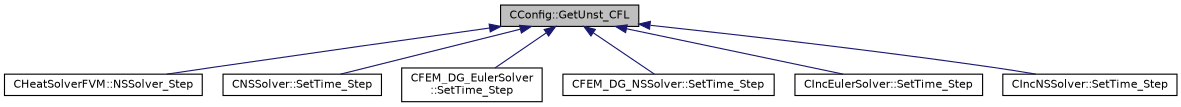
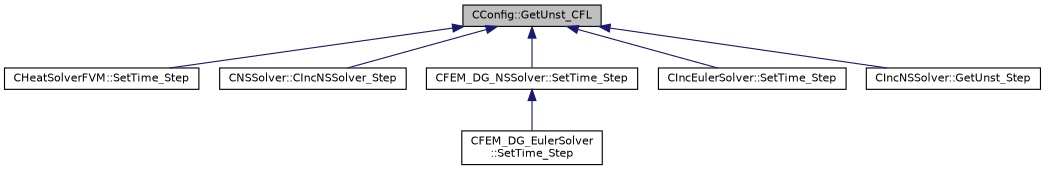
edge "CFEM_DG_EulerSolver ::SetTime_Step" -> "CConfig::GetUnst_CFL": now "CFEM_DG_EulerSolver ::SetTime_Step" -> "CFEM_DG_NSSolver::SetTime_Step"
node "CHeatSolverFVM::NSSolver_Step": label "CHeatSolverFVM::NSSolver_Step" -> "CHeatSolverFVM::SetTime_Step"
node "CNSSolver::SetTime_Step": label "CNSSolver::SetTime_Step" -> "CNSSolver::CIncNSSolver_Step"
node "CIncNSSolver::SetTime_Step": label "CIncNSSolver::SetTime_Step" -> "CIncNSSolver::GetUnst_Step"
